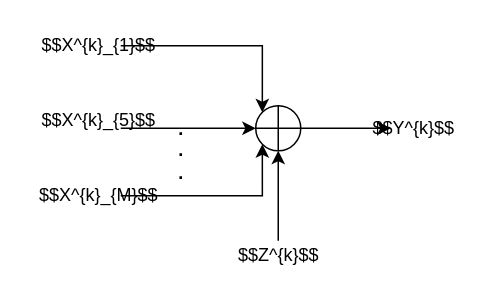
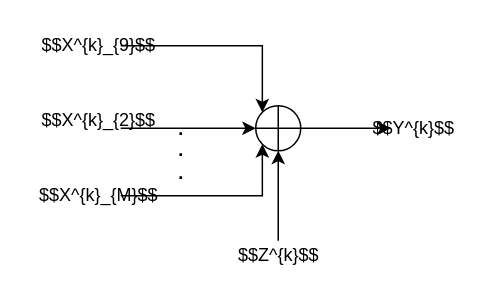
node "$$X^{k}_{1}$$": label "$$X^{k}_{1}$$" -> "$$X^{k}_{9}$$"
node "$$X^{k}_{5}$$": label "$$X^{k}_{5}$$" -> "$$X^{k}_{2}$$"
